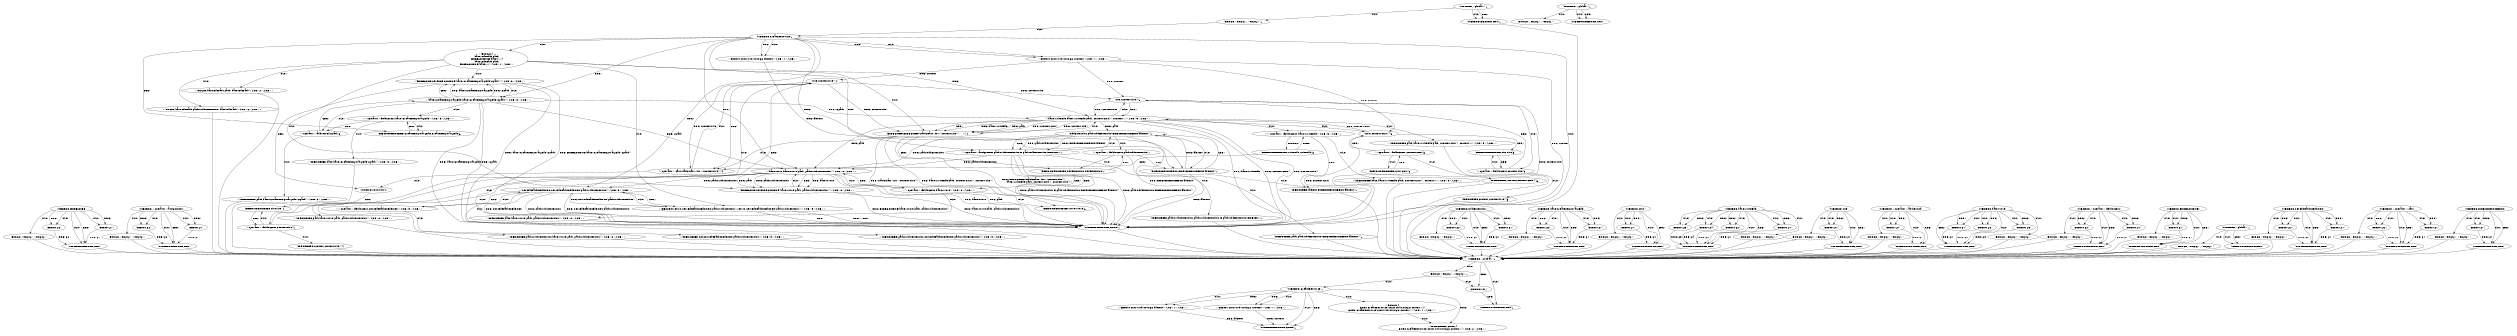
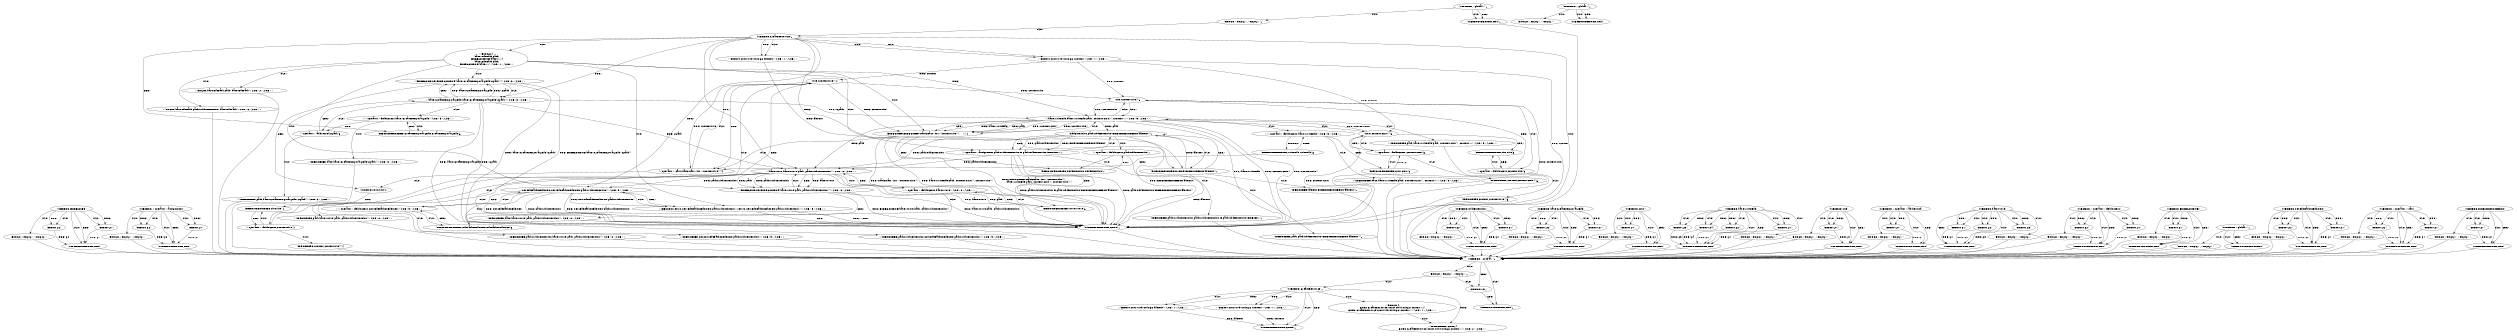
edge "(c_str,content.c_str())" -> "(<operator>.fieldAccess,content.c_str)": added, label "AST:"
edge "(<operator>.fieldAccess,path.AddExtension)" -> "(FILE_PATH_LITERAL,FILE_PATH_LITERAL(file_ext))": removed, label "CFG:"
edge "(FIELD_IDENTIFIER,c_str,c_str)" -> "(<operator>.fieldAccess,content.c_str)": label "CFG: " -> "DDG: p1"
edge "<(<operator>.fieldAccess,base::WriteFile)<SUB>5</SUB>>" -> "(IDENTIFIER,file_ext,FILE_PATH_LITERAL(file_ext))": now "<(<operator>.fieldAccess,base::WriteFile)<SUB>5</SUB>>" -> "(FIELD_IDENTIFIER,c_str,c_str)"
edge "(FIELD_IDENTIFIER,AddExtension,AddExtension)" -> "<(<operator>.fieldAccess,base::Move)<SUB>8</SUB>>": now "(FIELD_IDENTIFIER,Move,Move)" -> "<(<operator>.fieldAccess,base::Move)<SUB>8</SUB>>"
node "(FIELD_IDENTIFIER,FilePathToFileURL,FilePathToFileURL)": added
